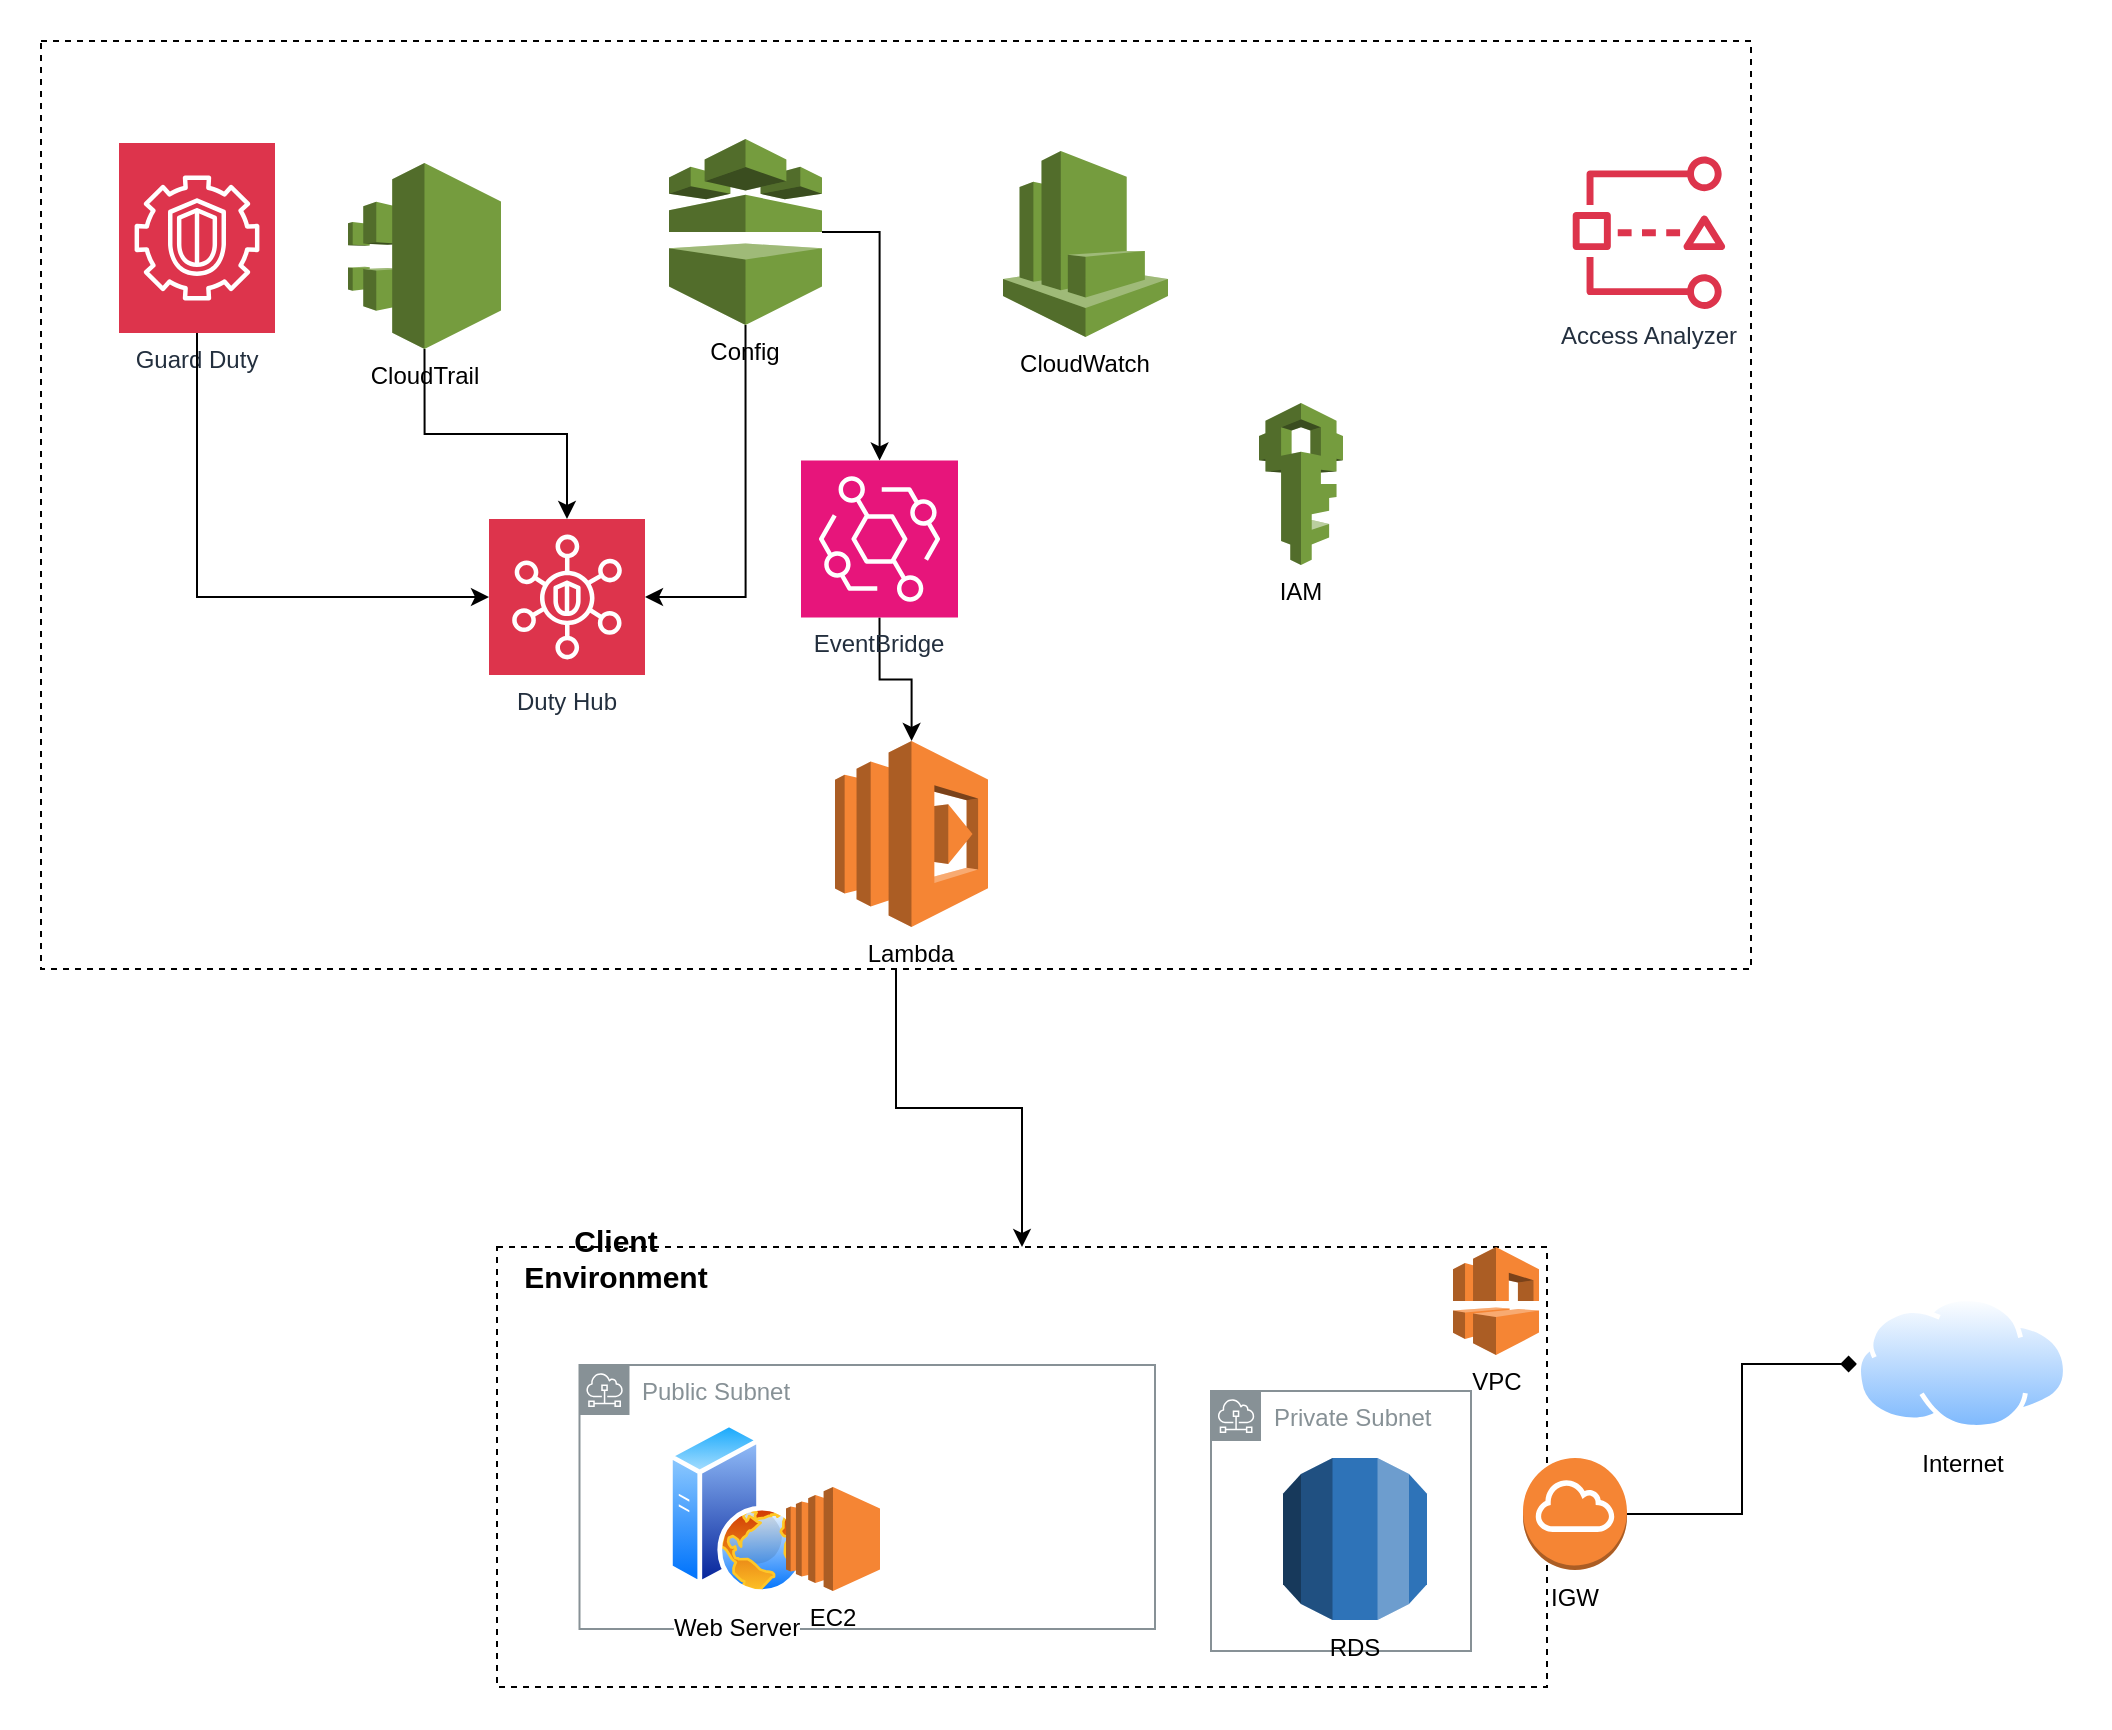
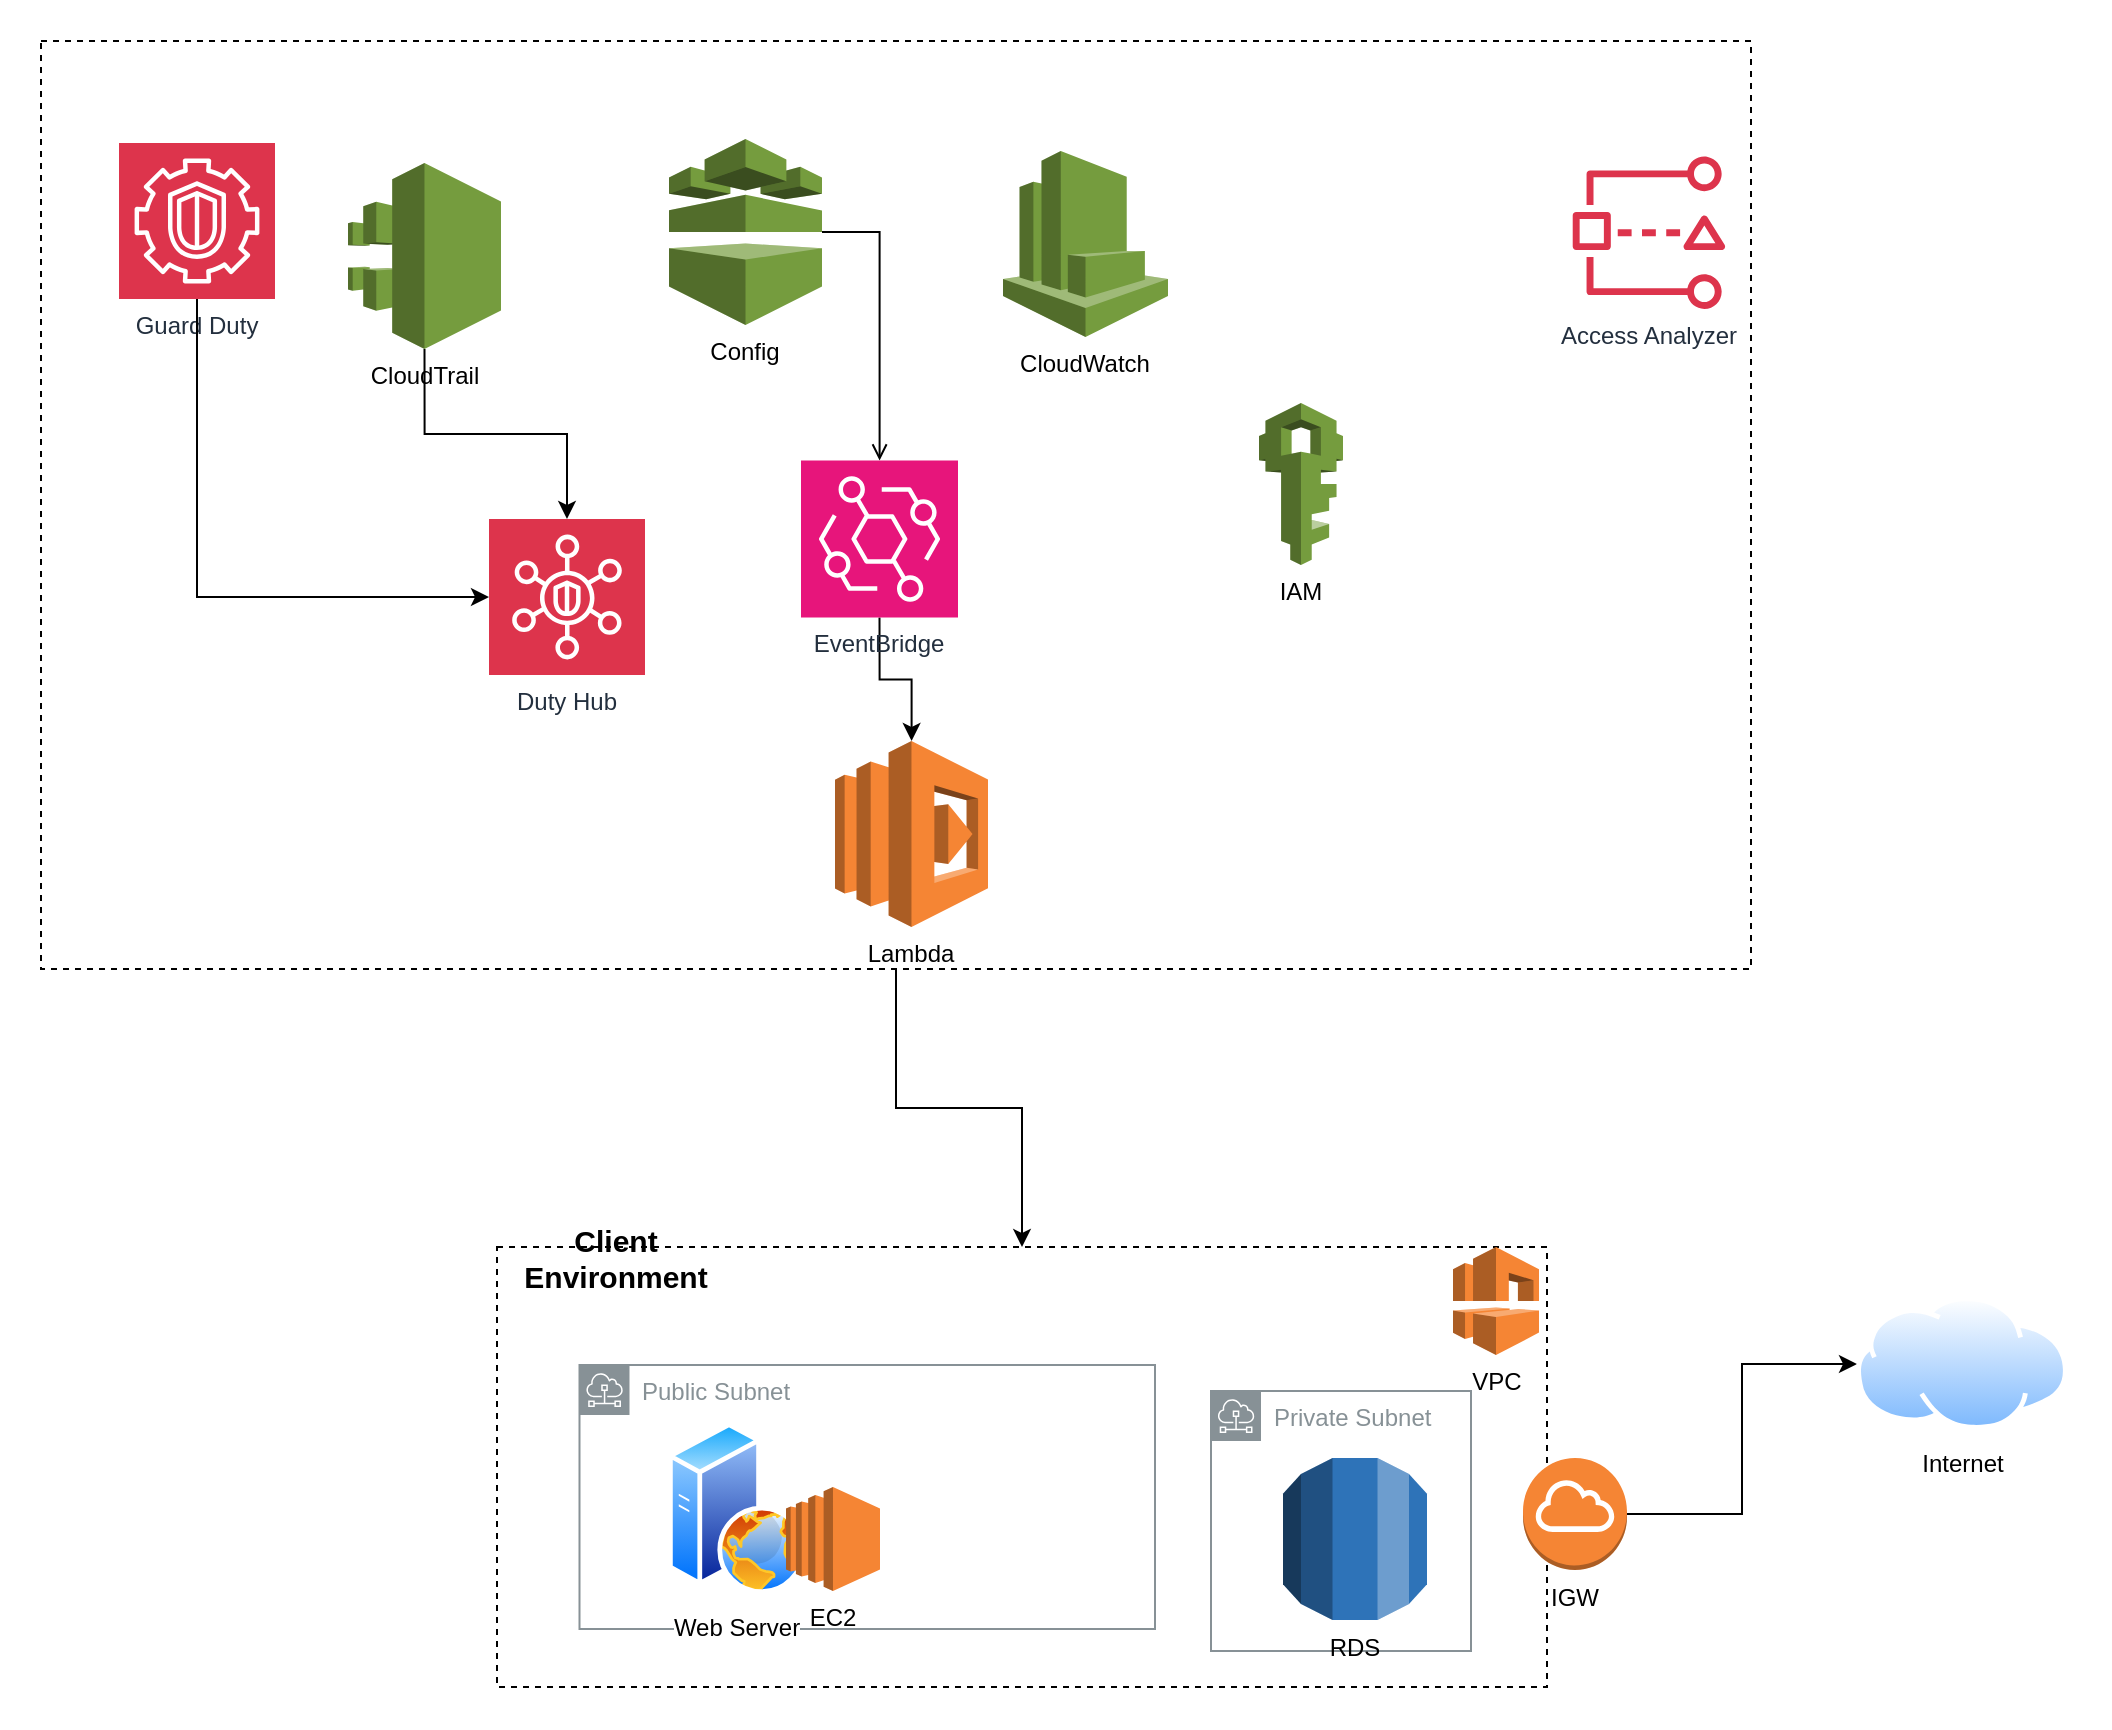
node "Guard Duty": size 156x190 -> 156x156
edge "Config" -> "EventBridge": arrowhead classic -> open
edge "Config" -> "Duty Hub": removed
edge "IGW" -> "Internet": arrowhead diamond -> classic
